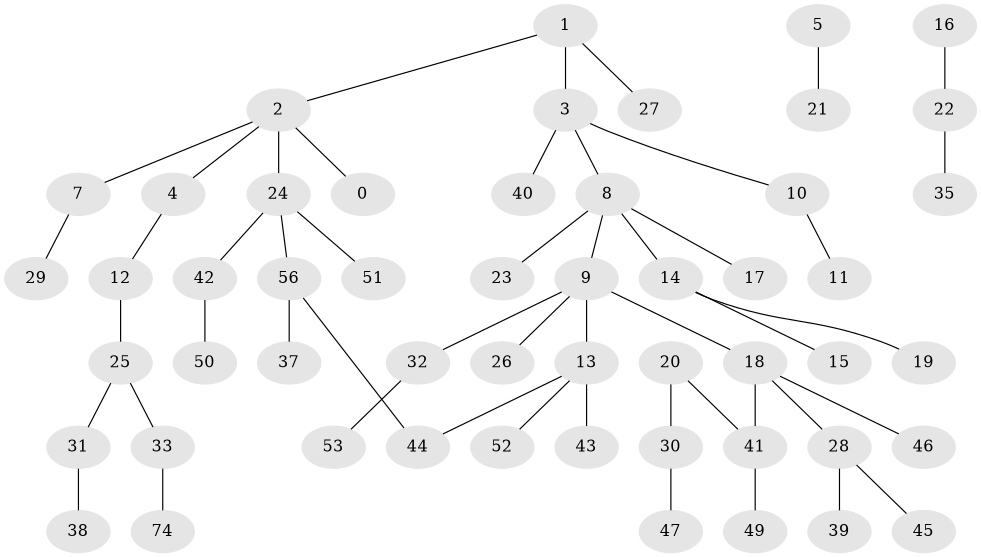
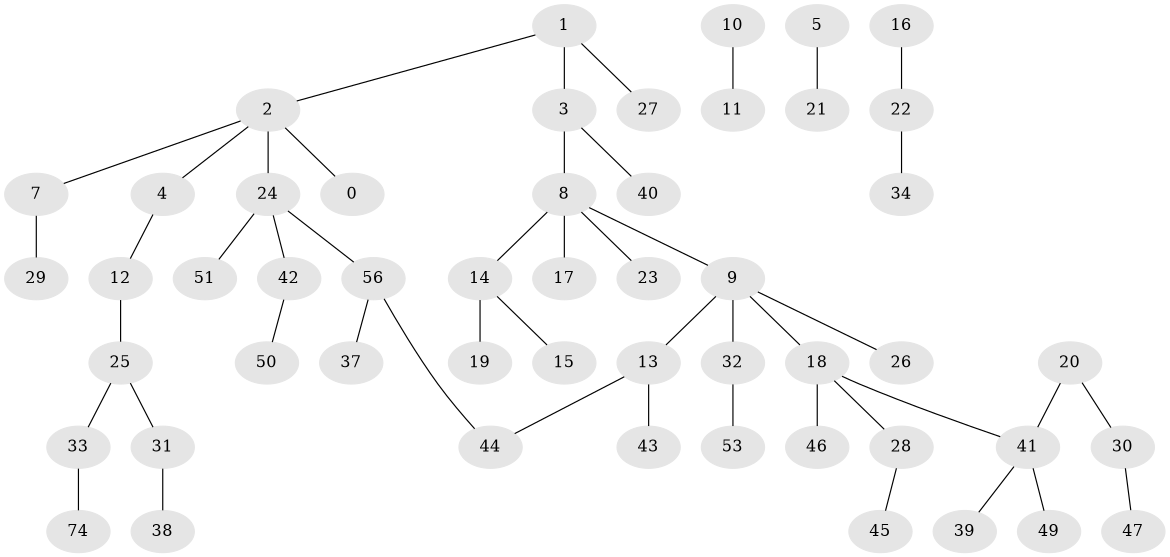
edge "3" -- "10": removed
node "35": label "35" -> "34"
node "52": removed
edge "28" -- "39": now "41" -- "39"
